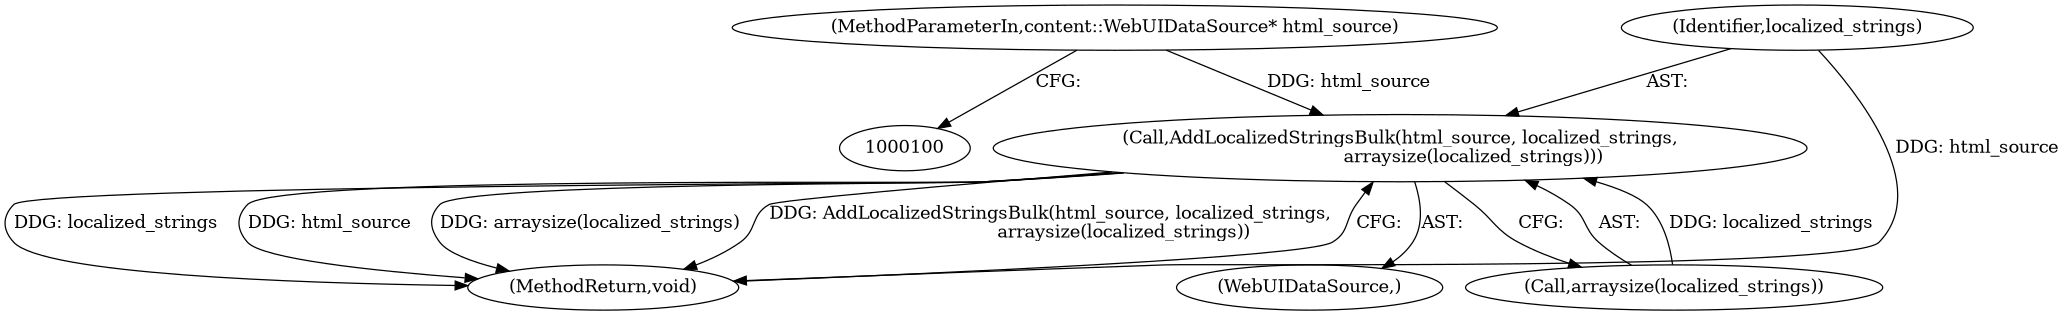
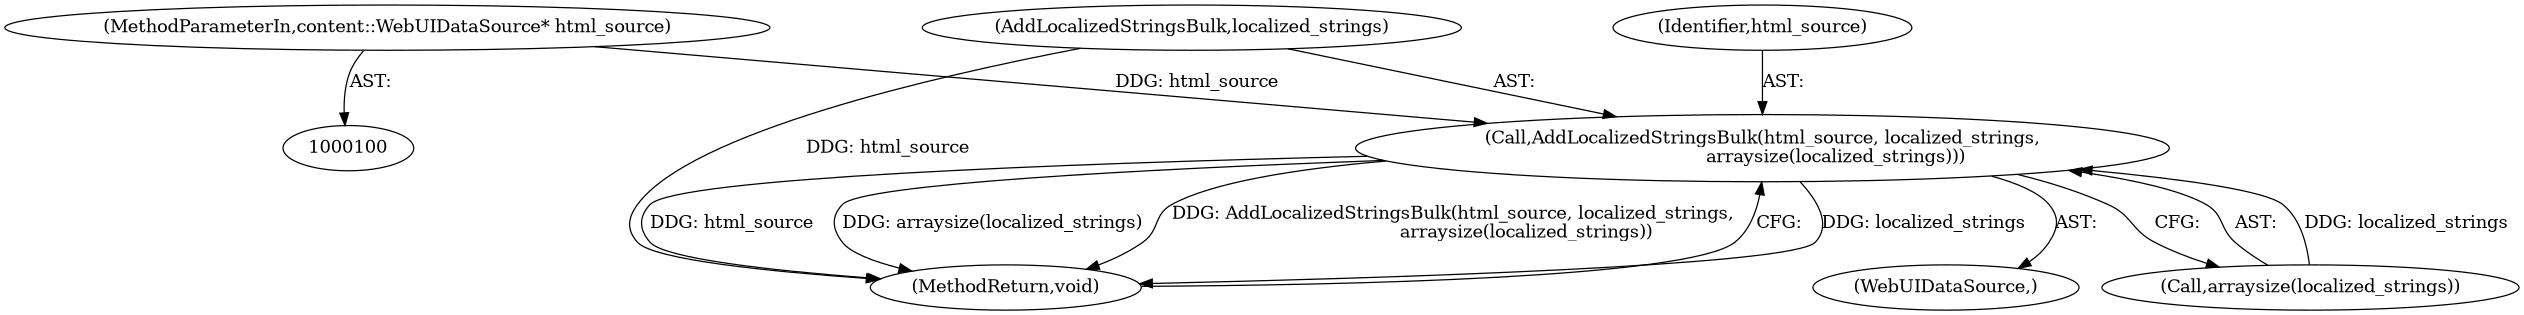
node "(Identifier,html_source)": added
node "(Identifier,localized_strings)": label "(Identifier,localized_strings)" -> "(AddLocalizedStringsBulk,localized_strings)"
edge "(MethodParameterIn,content::WebUIDataSource* html_source)" -> "1000100": label "CFG: " -> "AST: "
